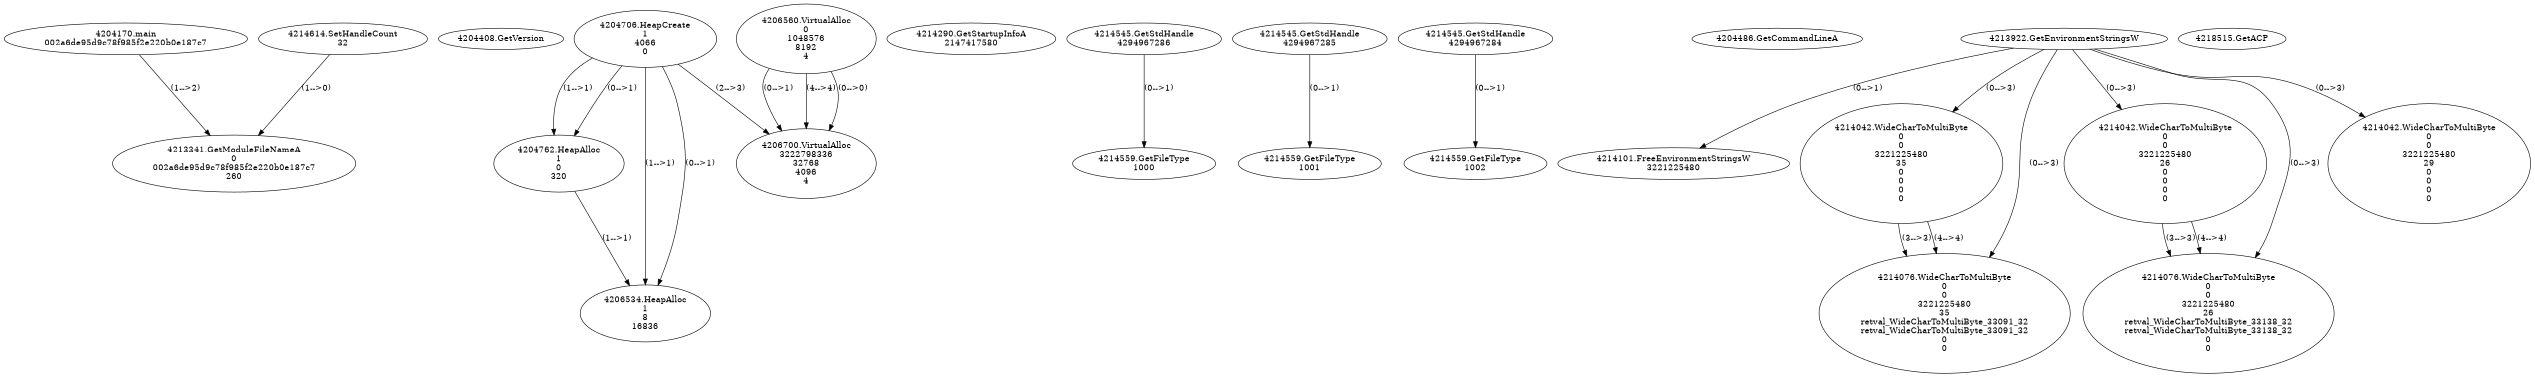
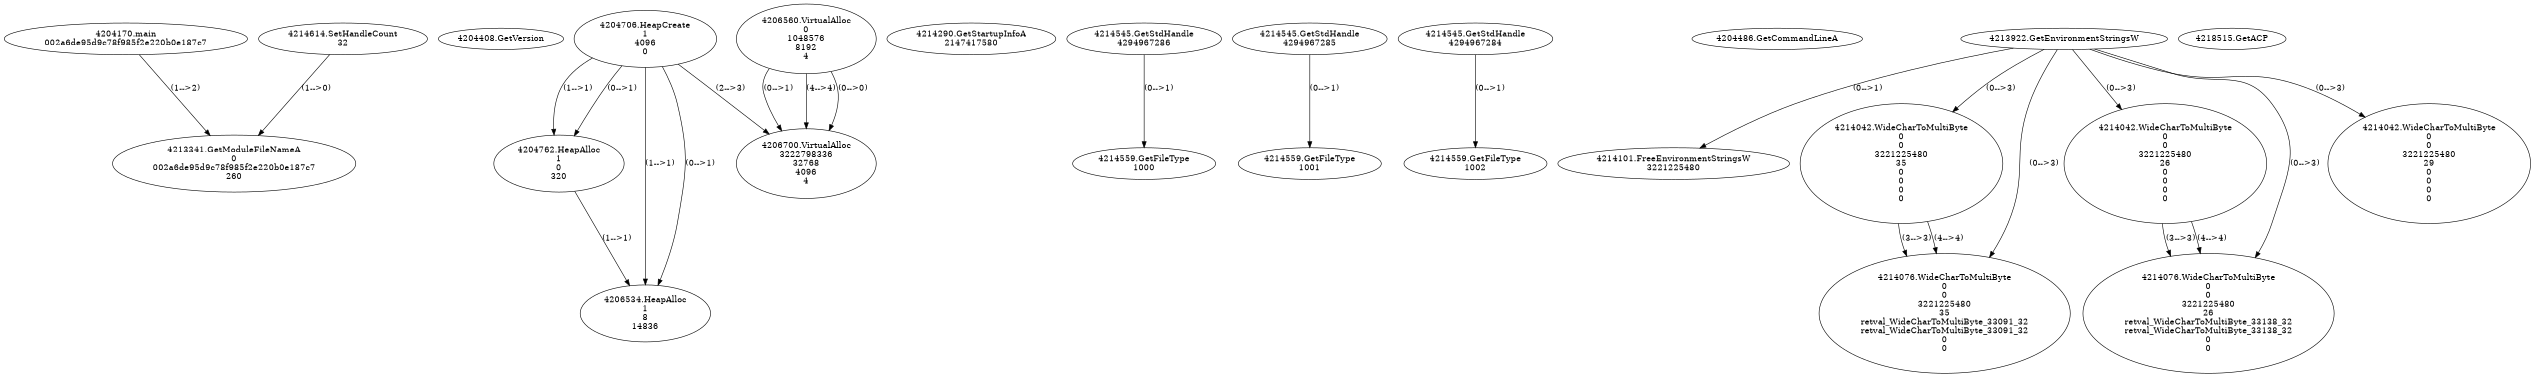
node "4204706.HeapCreate 1 4066 0": label "4204706.HeapCreate 1 4066 0" -> "4204706.HeapCreate 1 4096 0"
node "4206534.HeapAlloc 1 8 16836": label "4206534.HeapAlloc 1 8 16836" -> "4206534.HeapAlloc 1 8 14836"
